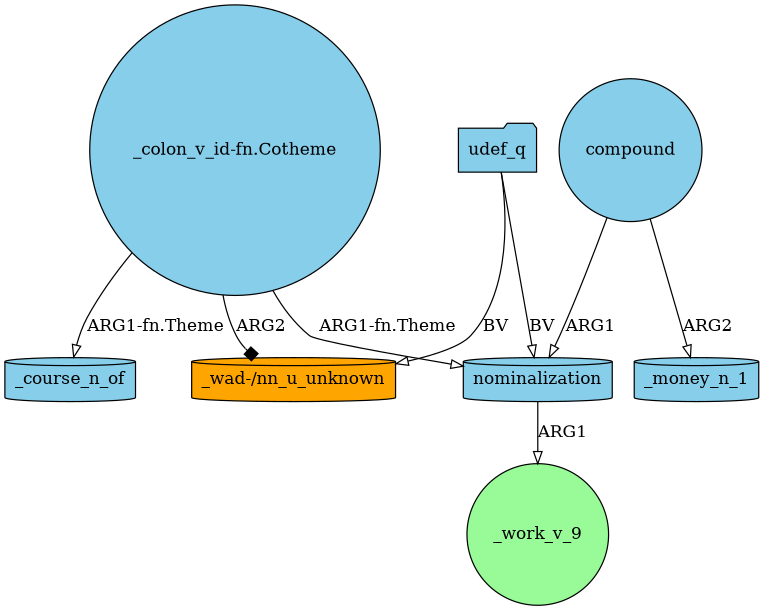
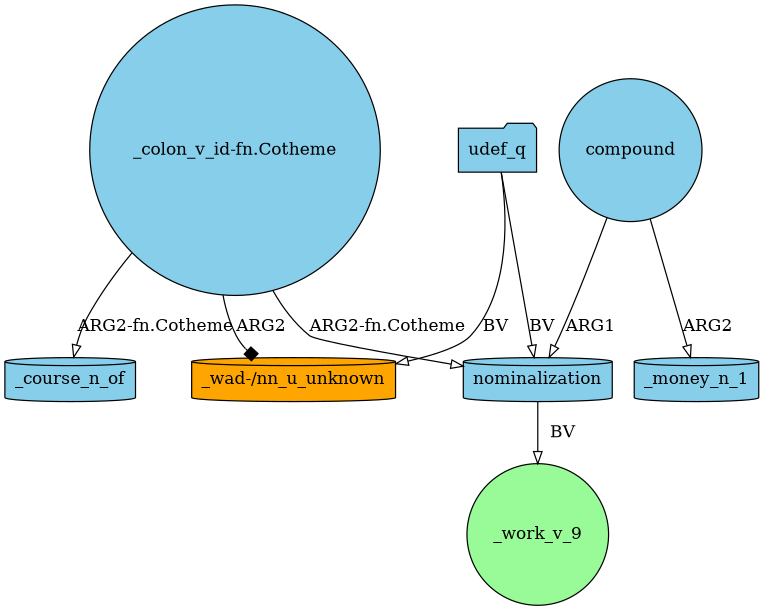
edge "_colon_v_id-fn.Cotheme" -> "_course_n_of": label "ARG1-fn.Theme" -> "ARG2-fn.Cotheme"
edge "_colon_v_id-fn.Cotheme" -> "nominalization": label "ARG1-fn.Theme" -> "ARG2-fn.Cotheme"
edge "nominalization" -> "_work_v_9": label "ARG1" -> "BV"
